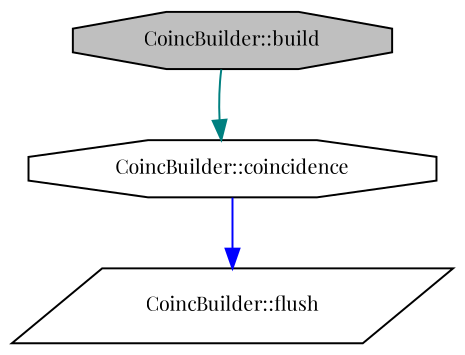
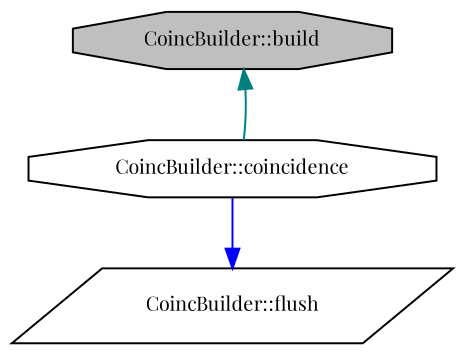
edge "CoincBuilder::build" -> "CoincBuilder::coincidence": reversed
